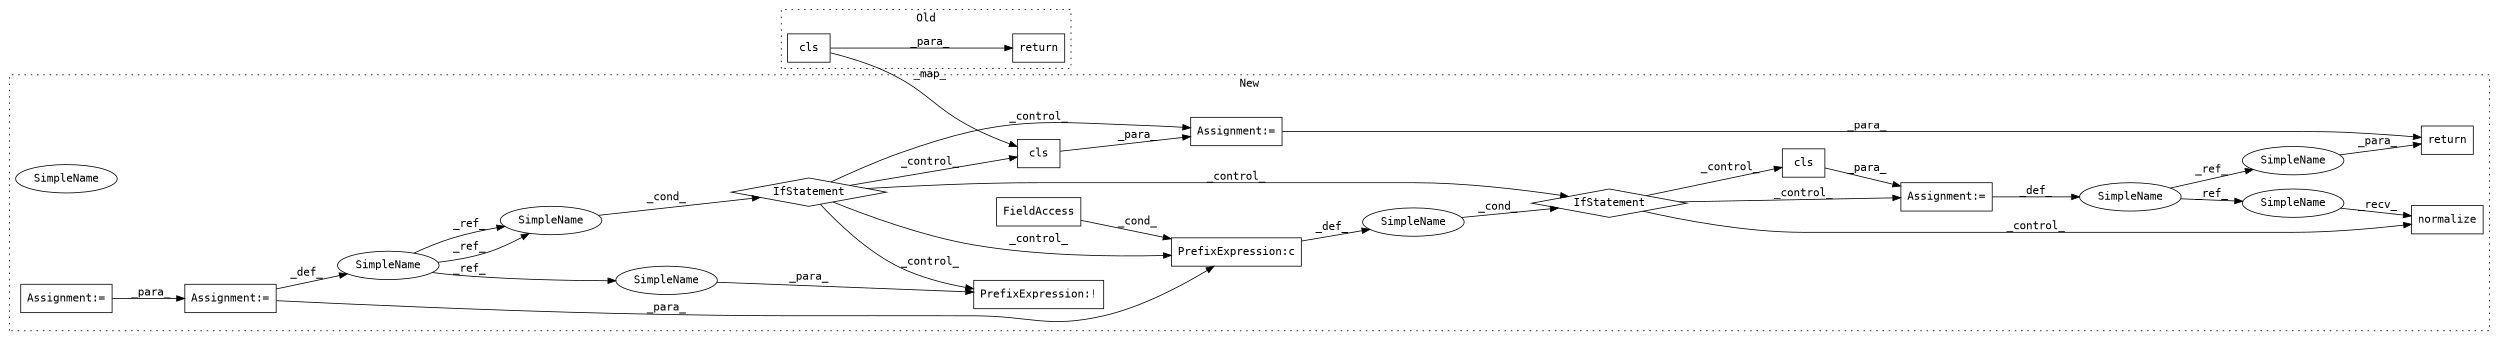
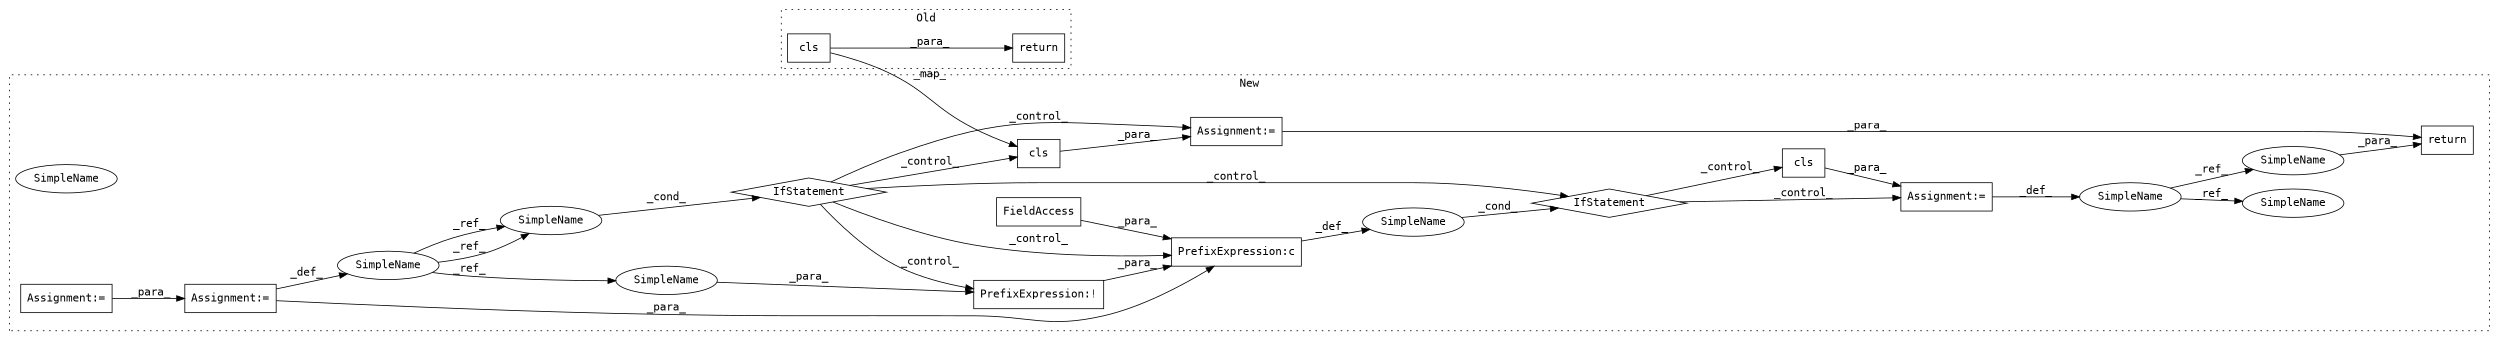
node "normalize": removed
edge "FieldAccess" -> "PrefixExpression:c": label "_cond_" -> "_para_"
edge "PrefixExpression:!" -> "PrefixExpression:c": added, label "_para_"
